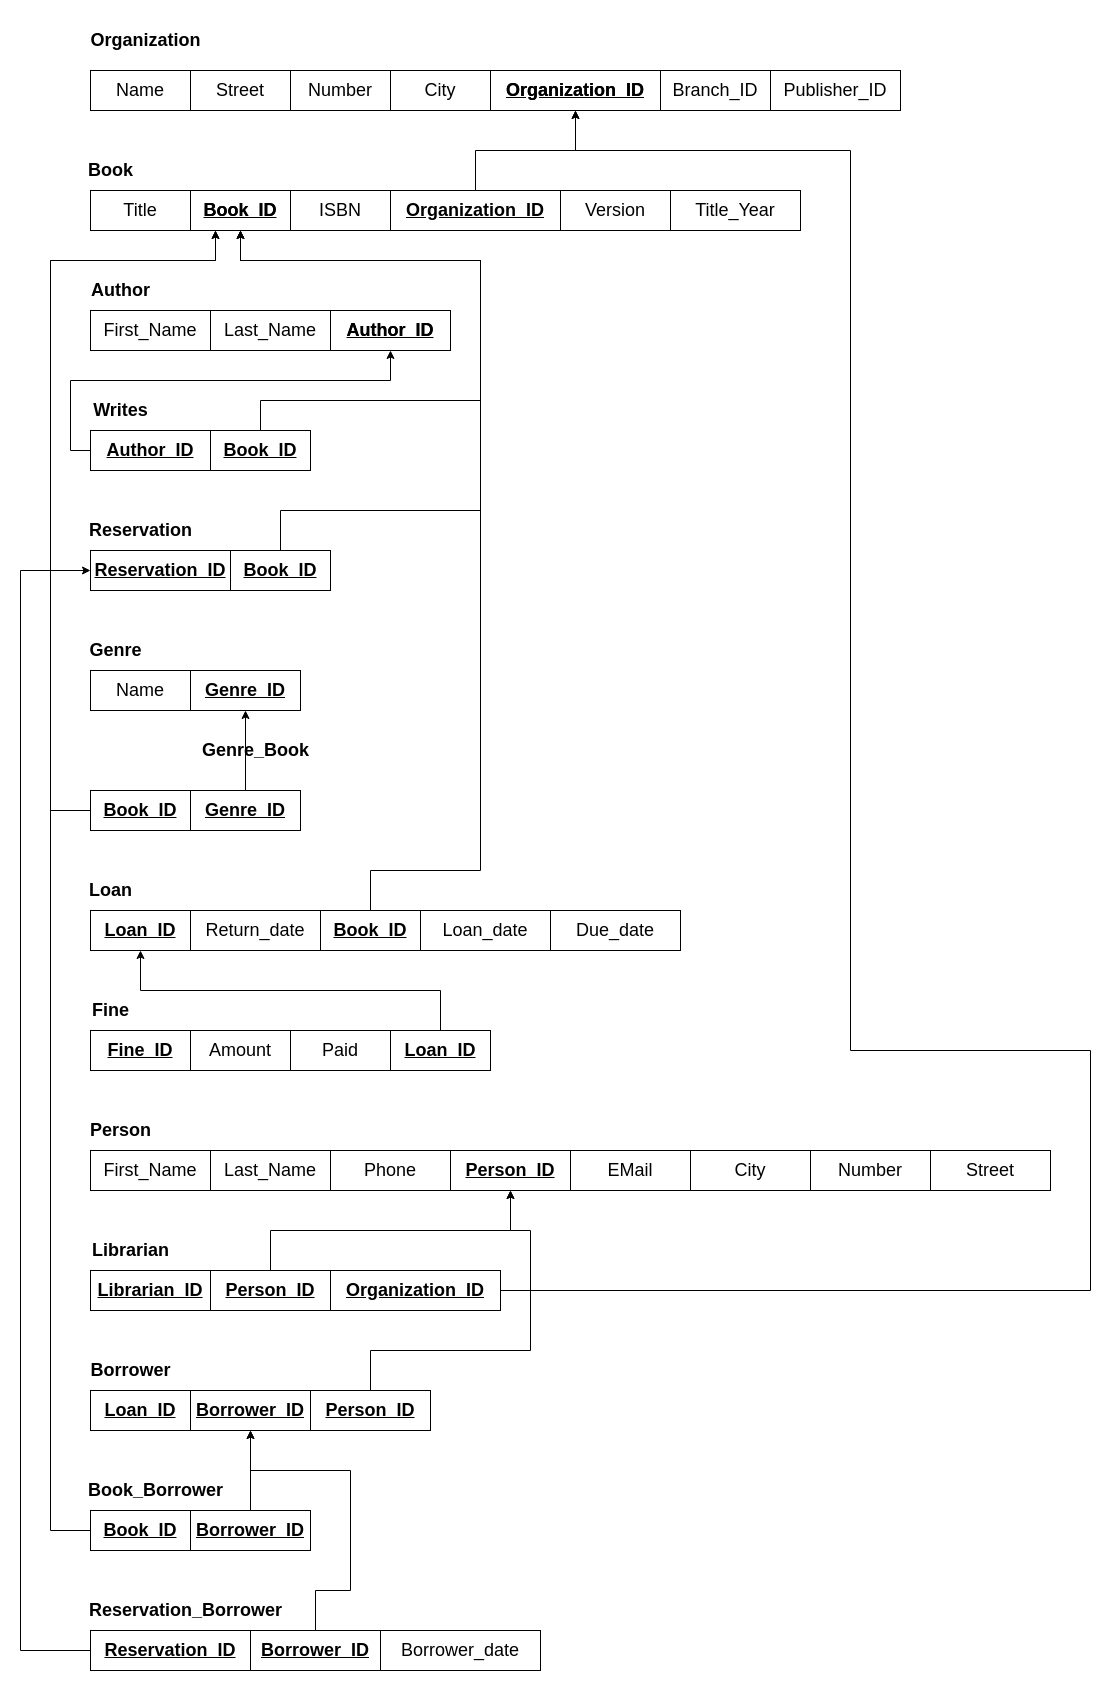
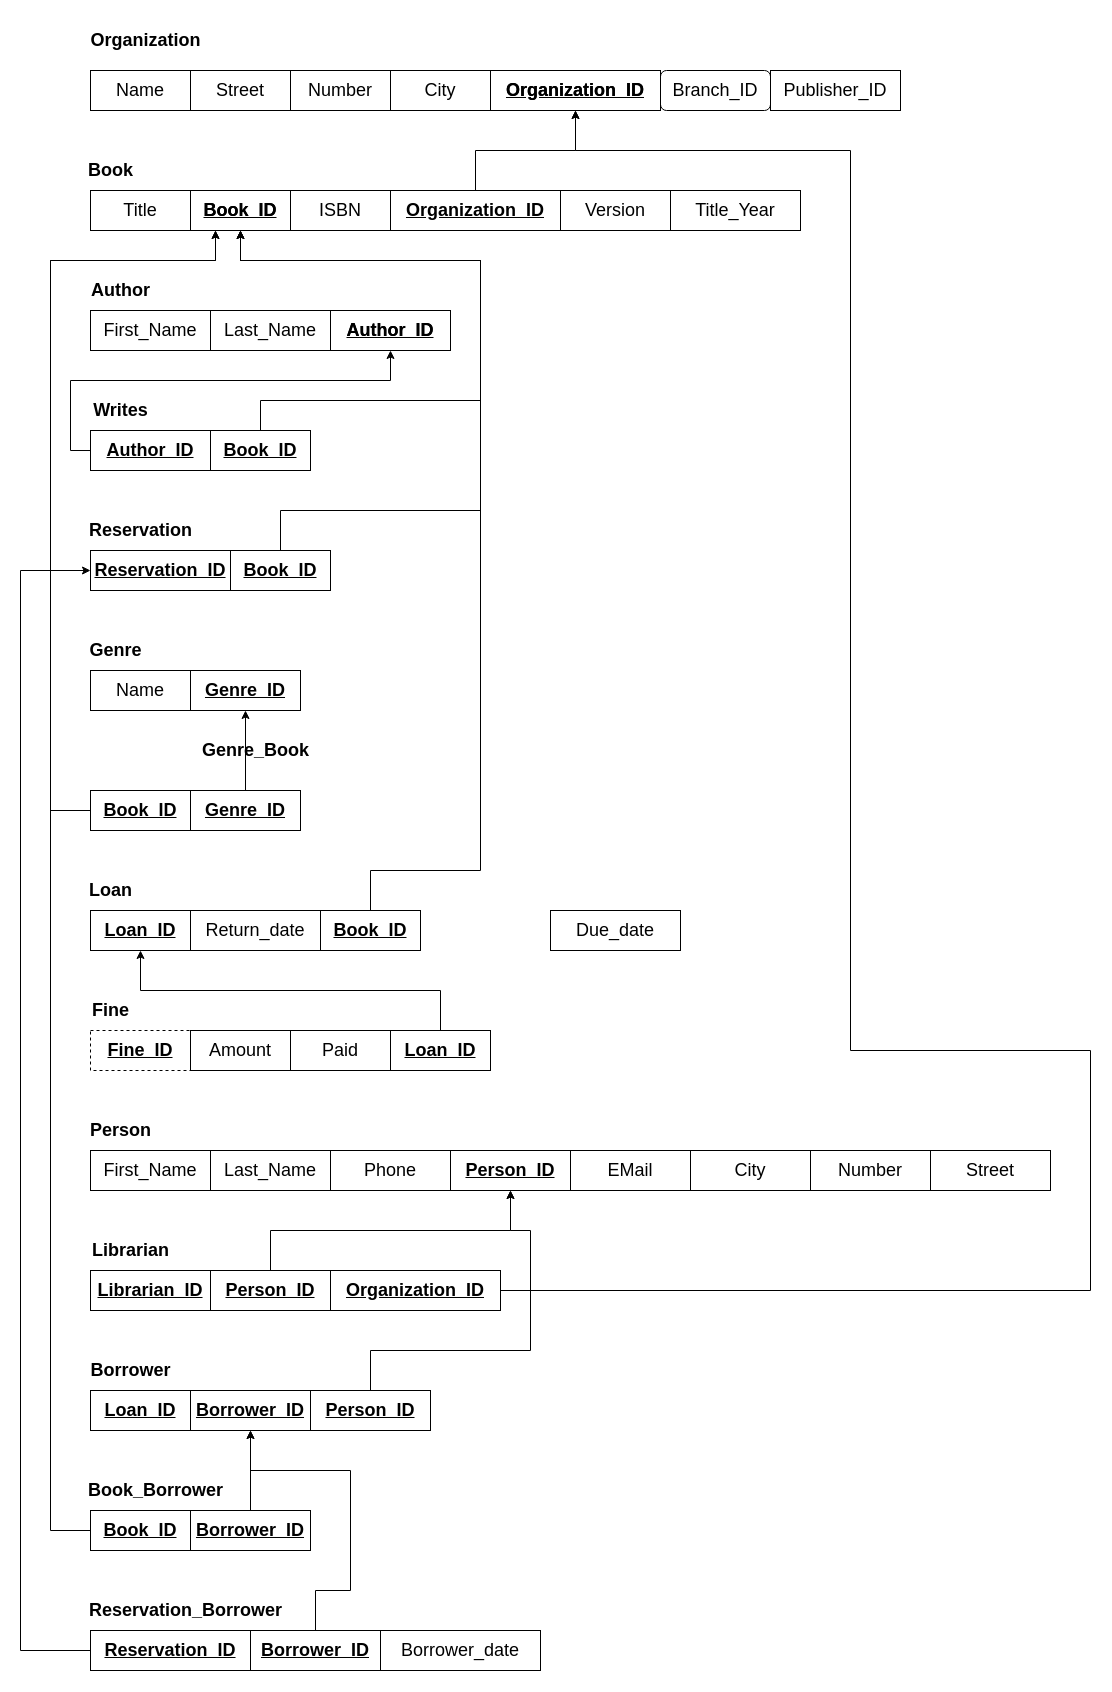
node "Branch_ID": shape rectangle -> rounded rectangle
node "Loan_date": removed
node "Fine_ID": style solid -> dashed
